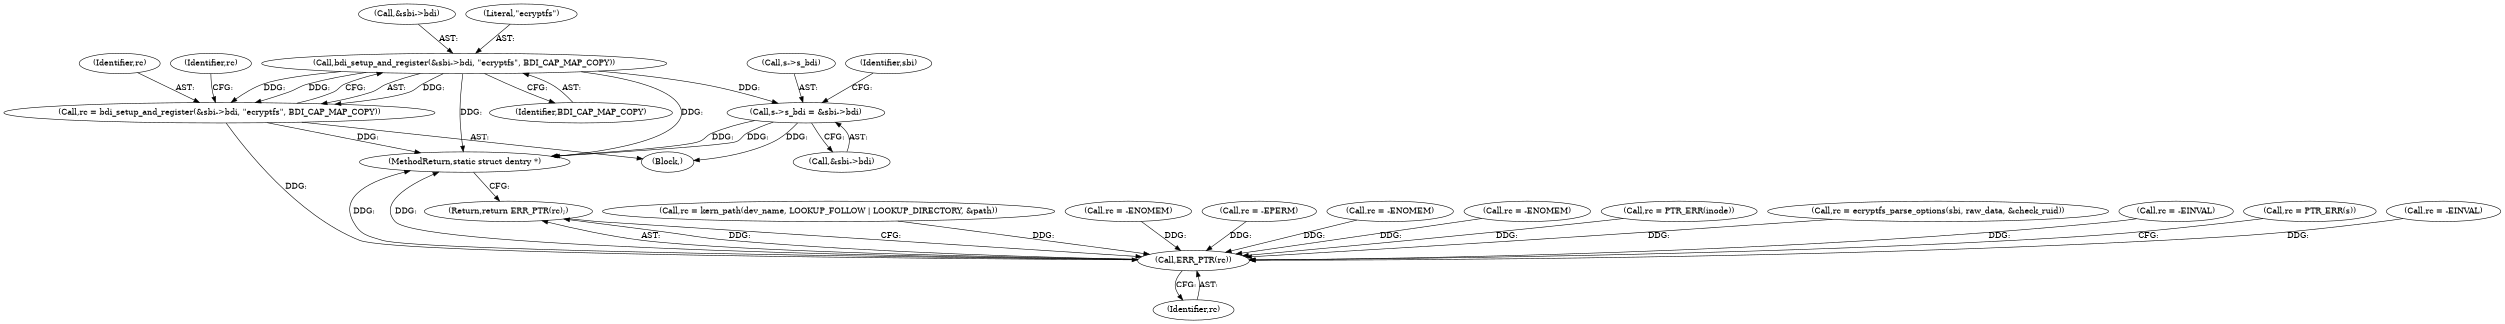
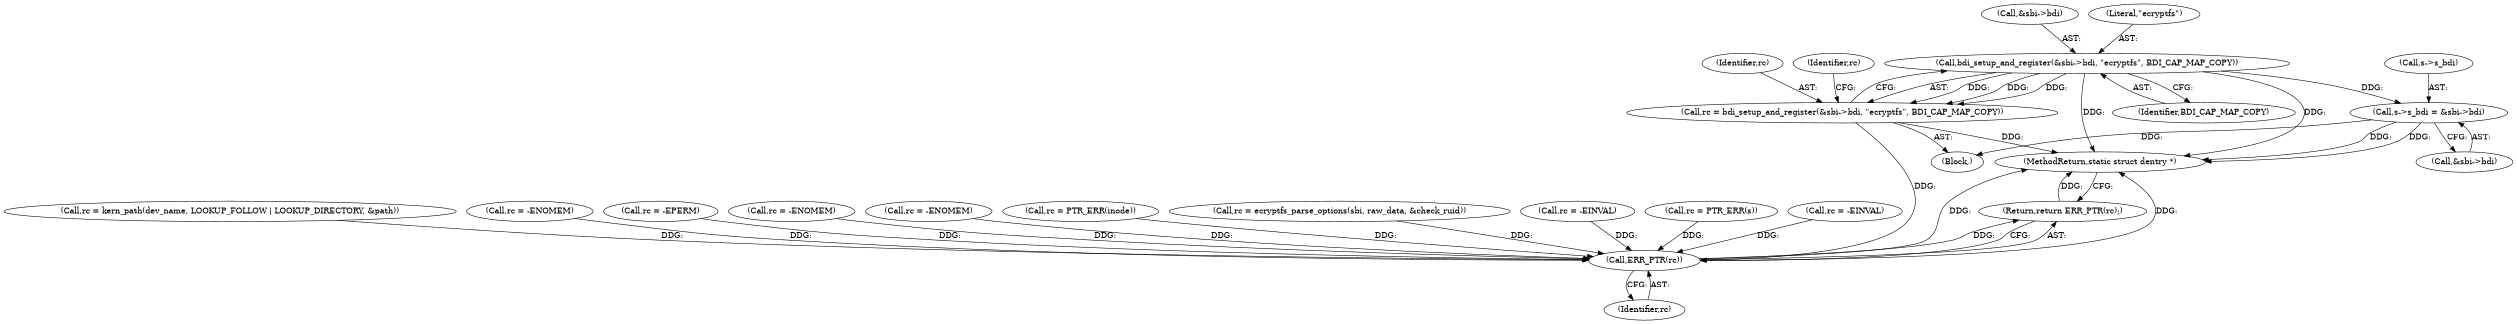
node "(Identifier,sbi)": removed
edge "(Return,return ERR_PTR(rc);)" -> "(MethodReturn,static struct dentry *)": added, label "DDG:"
edge "(Call,rc = PTR_ERR(s))" -> "(Call,ERR_PTR(rc))": label "CFG: " -> "DDG: "
